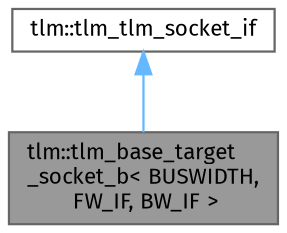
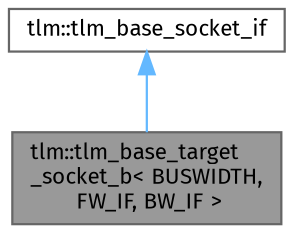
node "tlm::tlm_tlm_socket_if": label "tlm::tlm_tlm_socket_if" -> "tlm::tlm_base_socket_if"
